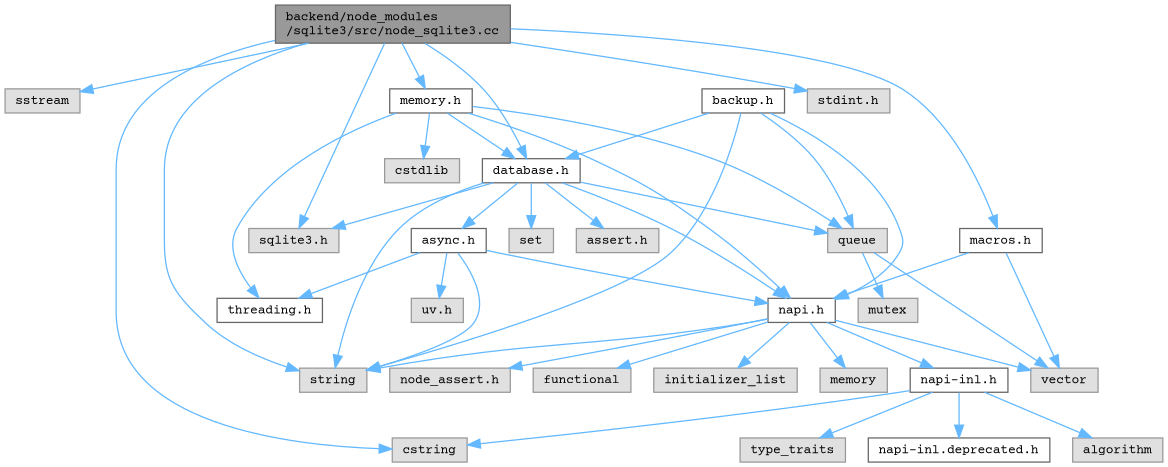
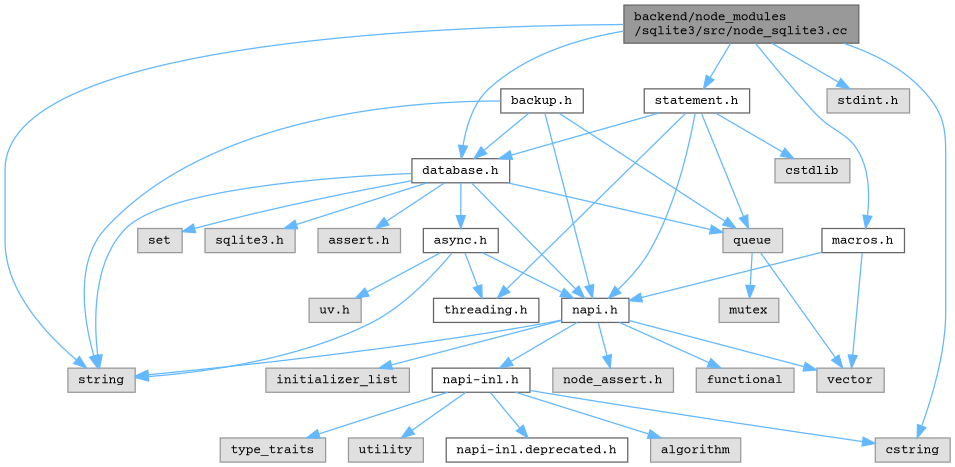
node "sstream": removed
node "memory.h": label "memory.h" -> "statement.h"
edge "backend/node_modules /sqlite3/src/node_sqlite3.cc" -> "sqlite3.h": removed
node "memory": removed
node "utility": added
